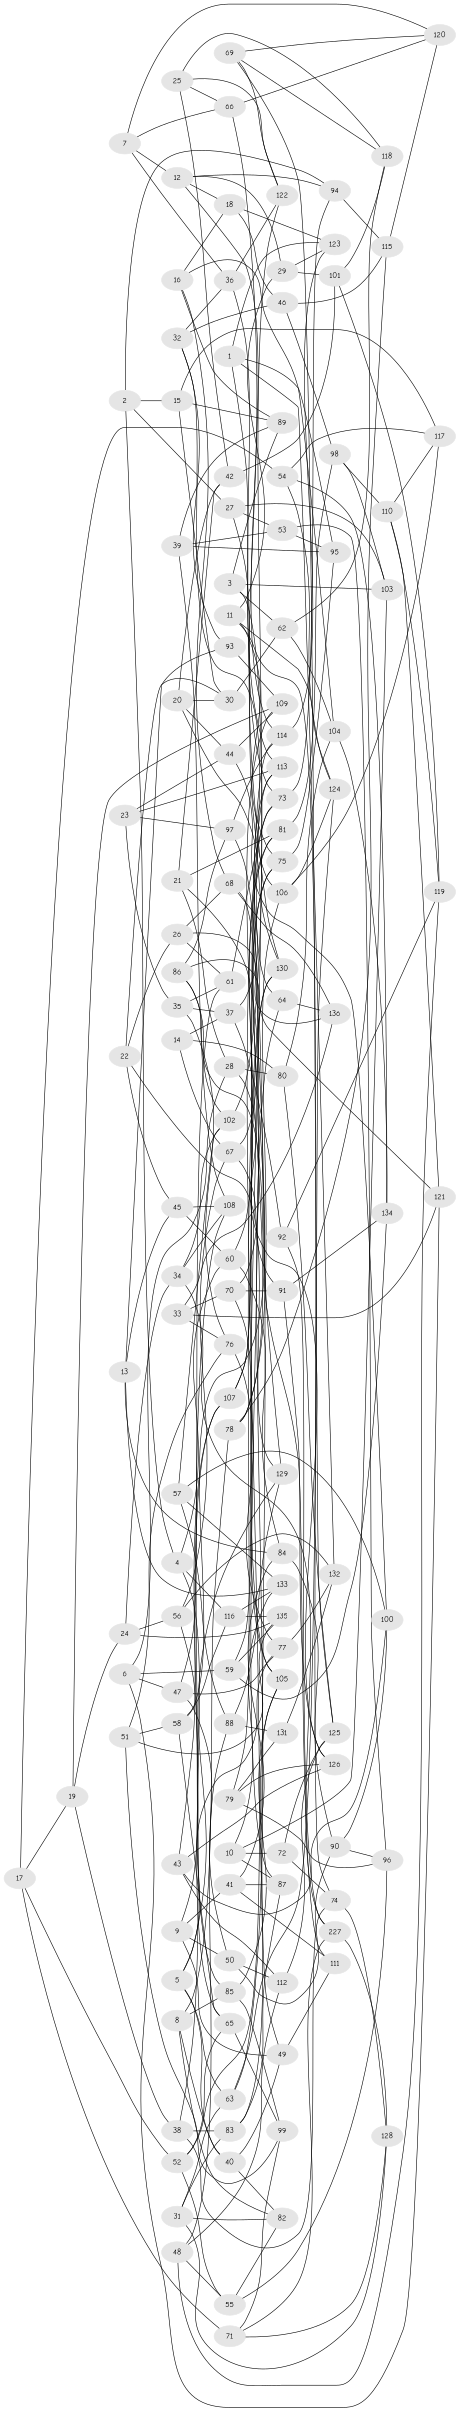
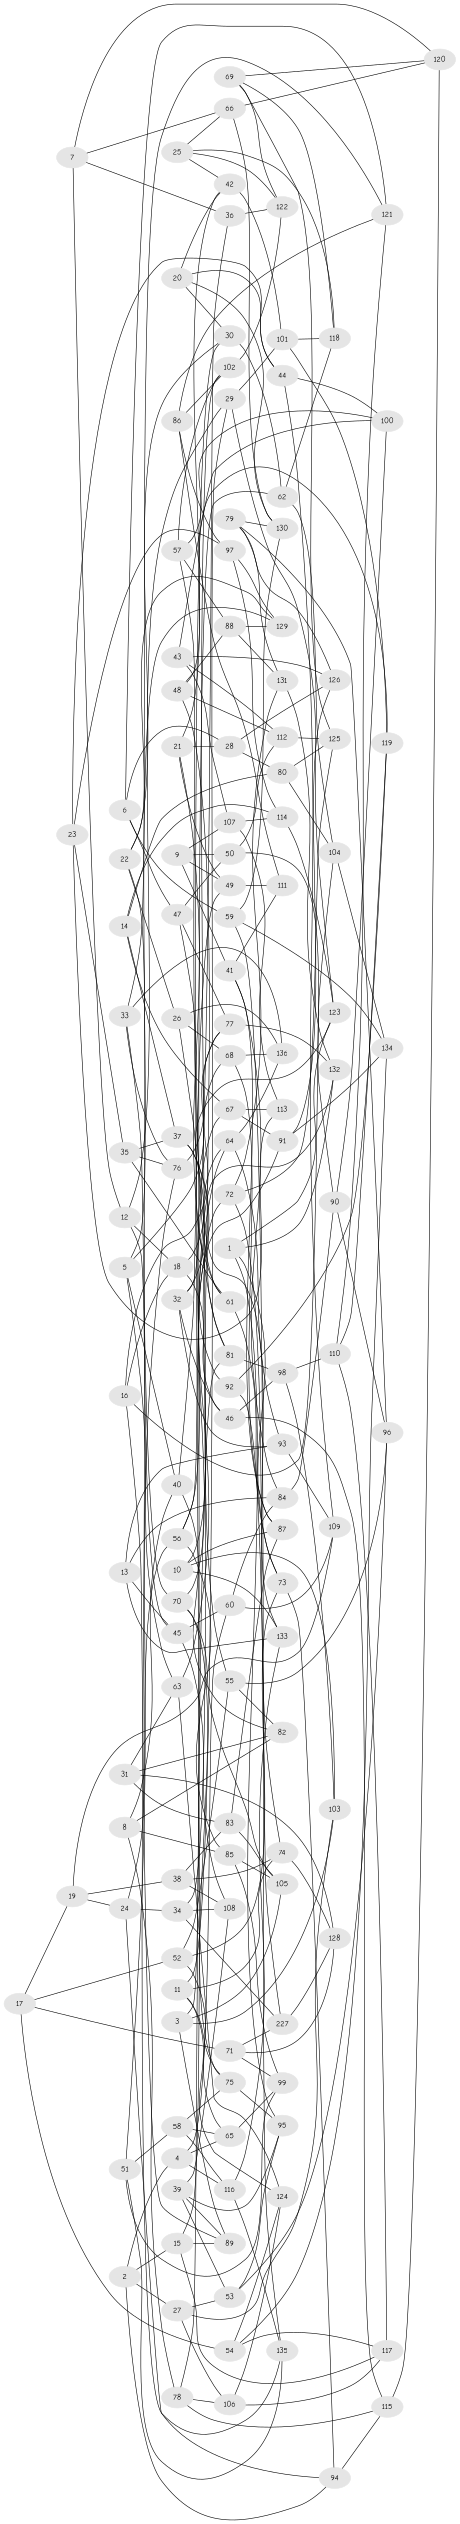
edge "36" -- "113": removed
edge "12" -- "114": now "14" -- "114"
edge "131" -- "72": added
edge "64" -- "93": added
